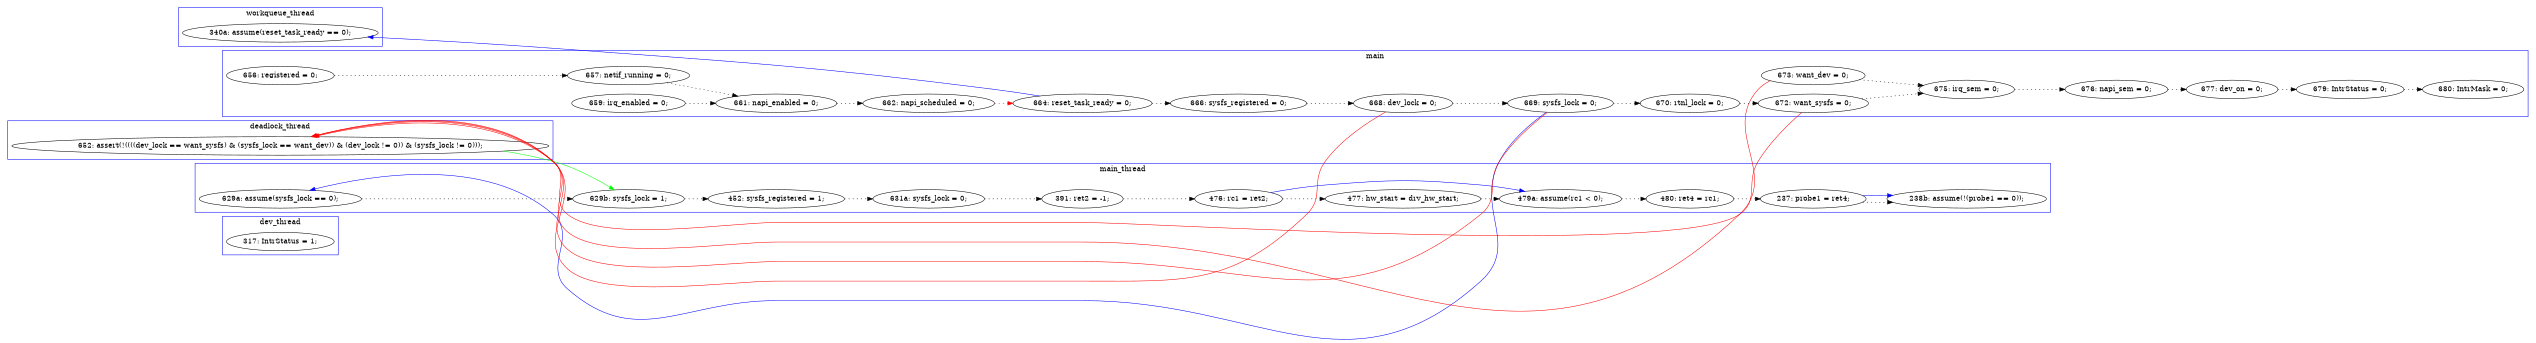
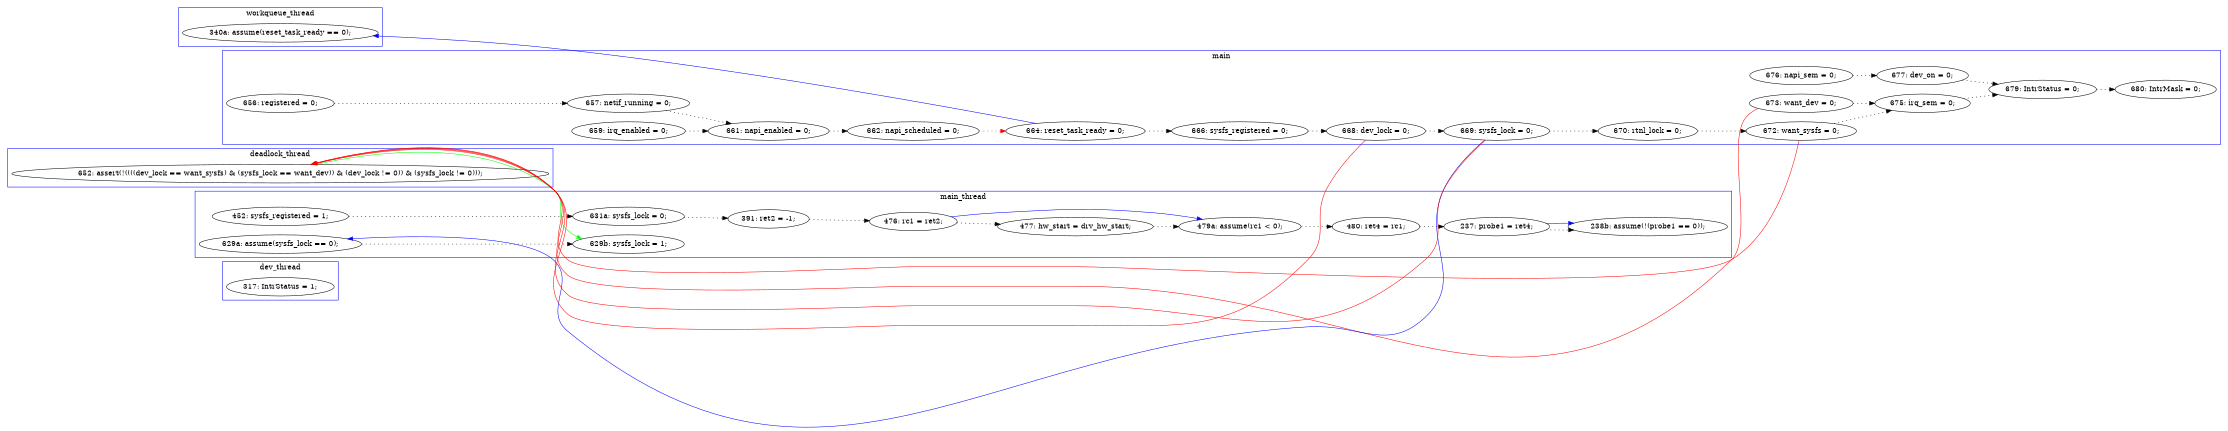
edge "675: irq_sem = 0;" -> "676: napi_sem = 0;": now "675: irq_sem = 0;" -> "679: IntrStatus = 0;"
edge "629b: sysfs_lock = 1;" -> "452: sysfs_registered = 1;": removed
